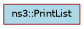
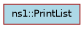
node "ns3::PrintList": label "ns3::PrintList" -> "ns1::PrintList"
